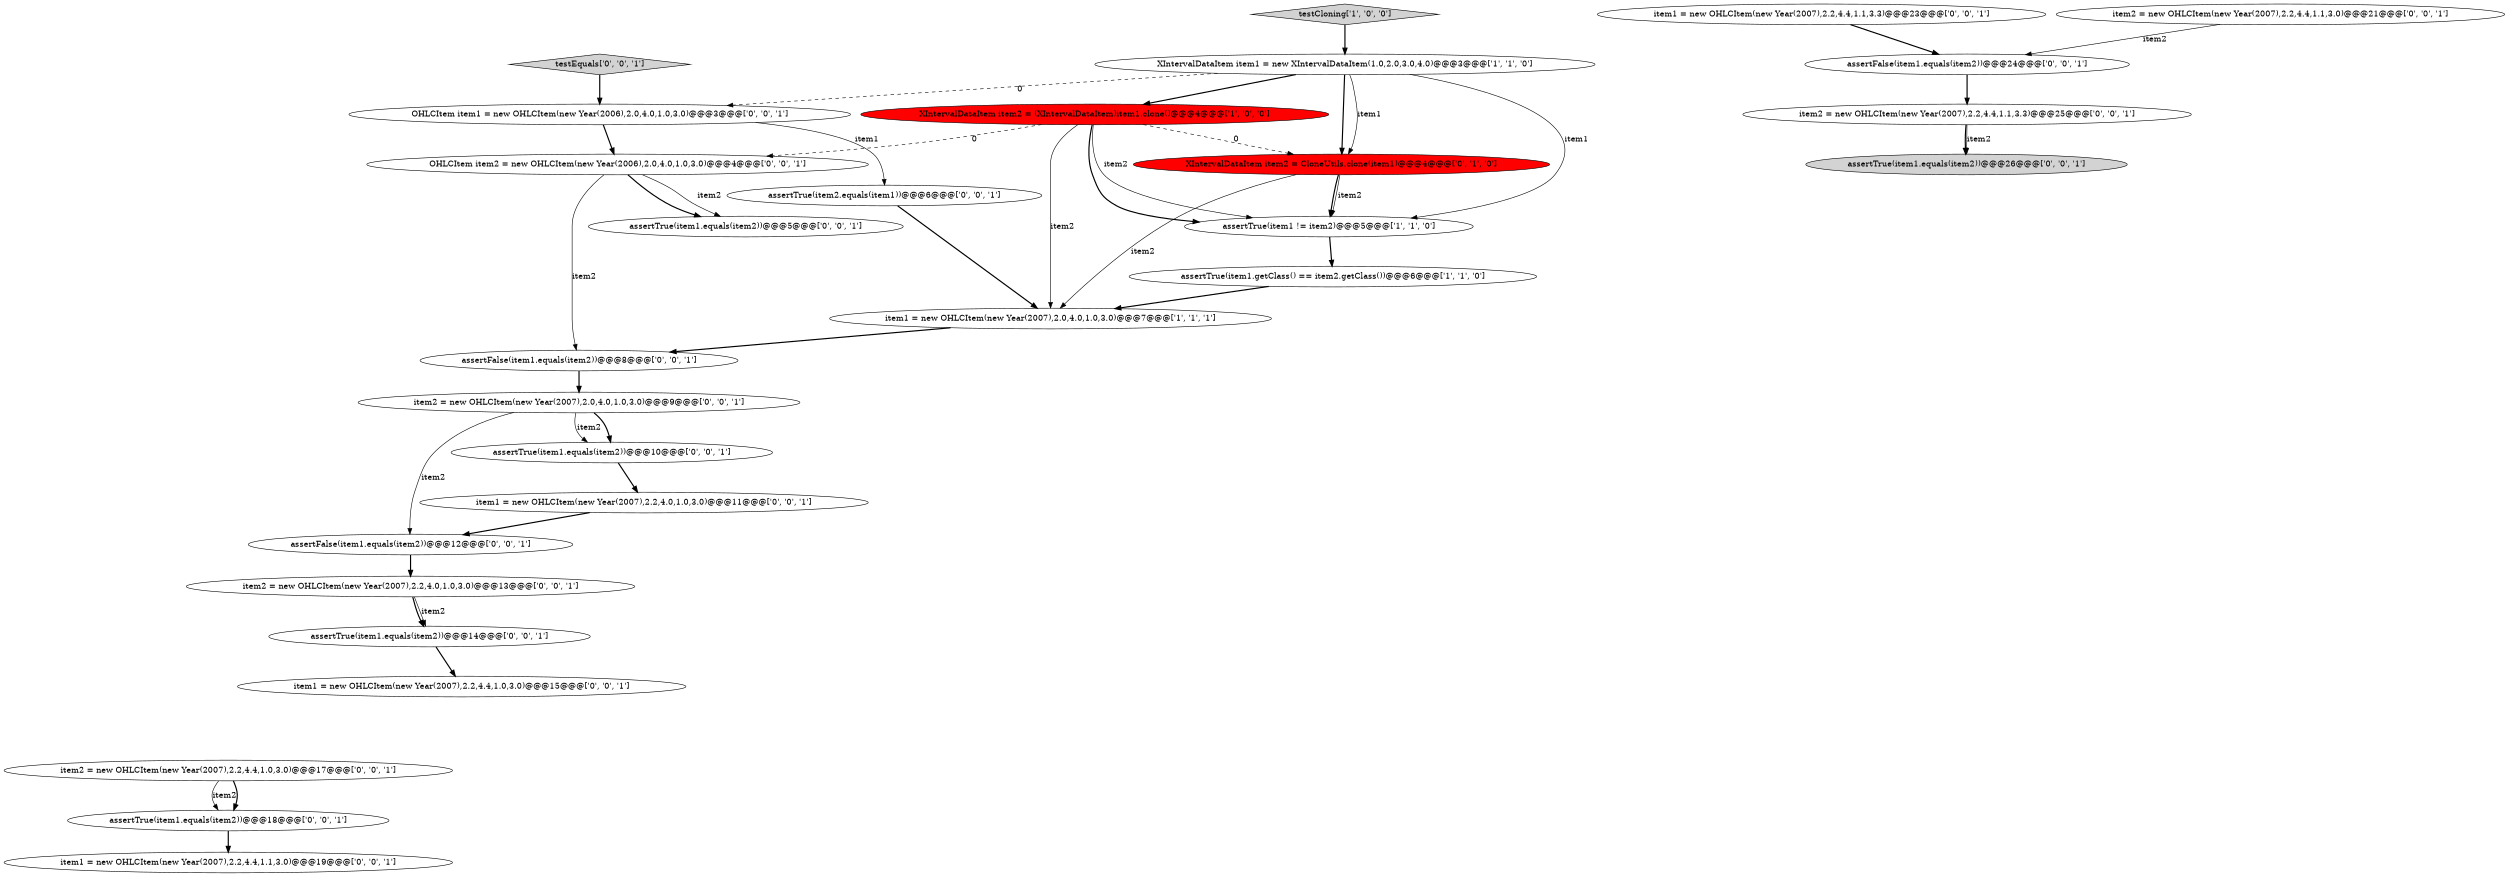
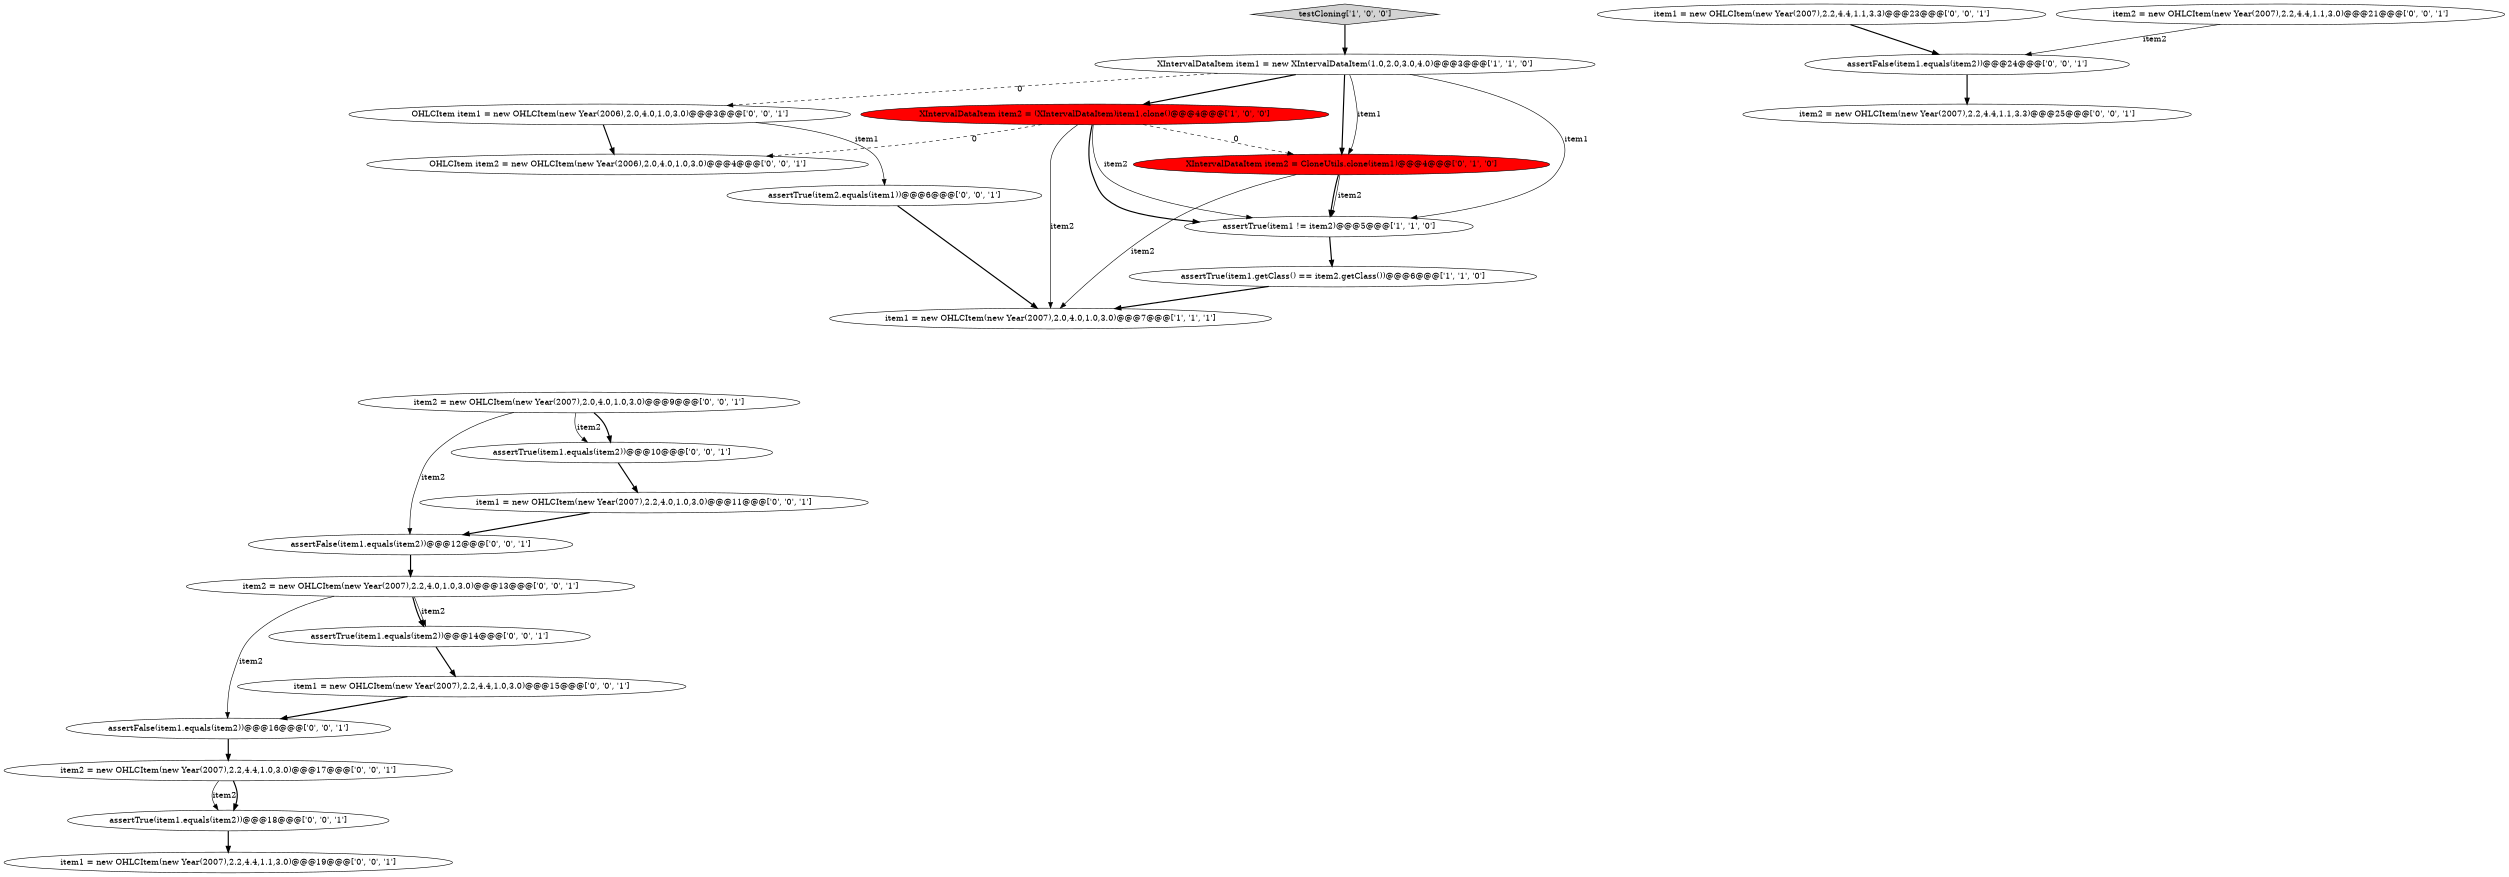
node "testEquals['0', '0', '1']": removed
node "assertTrue(item1.equals(item2))@@@26@@@['0', '0', '1']": removed
node "assertTrue(item1.equals(item2))@@@5@@@['0', '0', '1']": removed
node "assertFalse(item1.equals(item2))@@@8@@@['0', '0', '1']": removed
node "assertFalse(item1.equals(item2))@@@16@@@['0', '0', '1']": added
